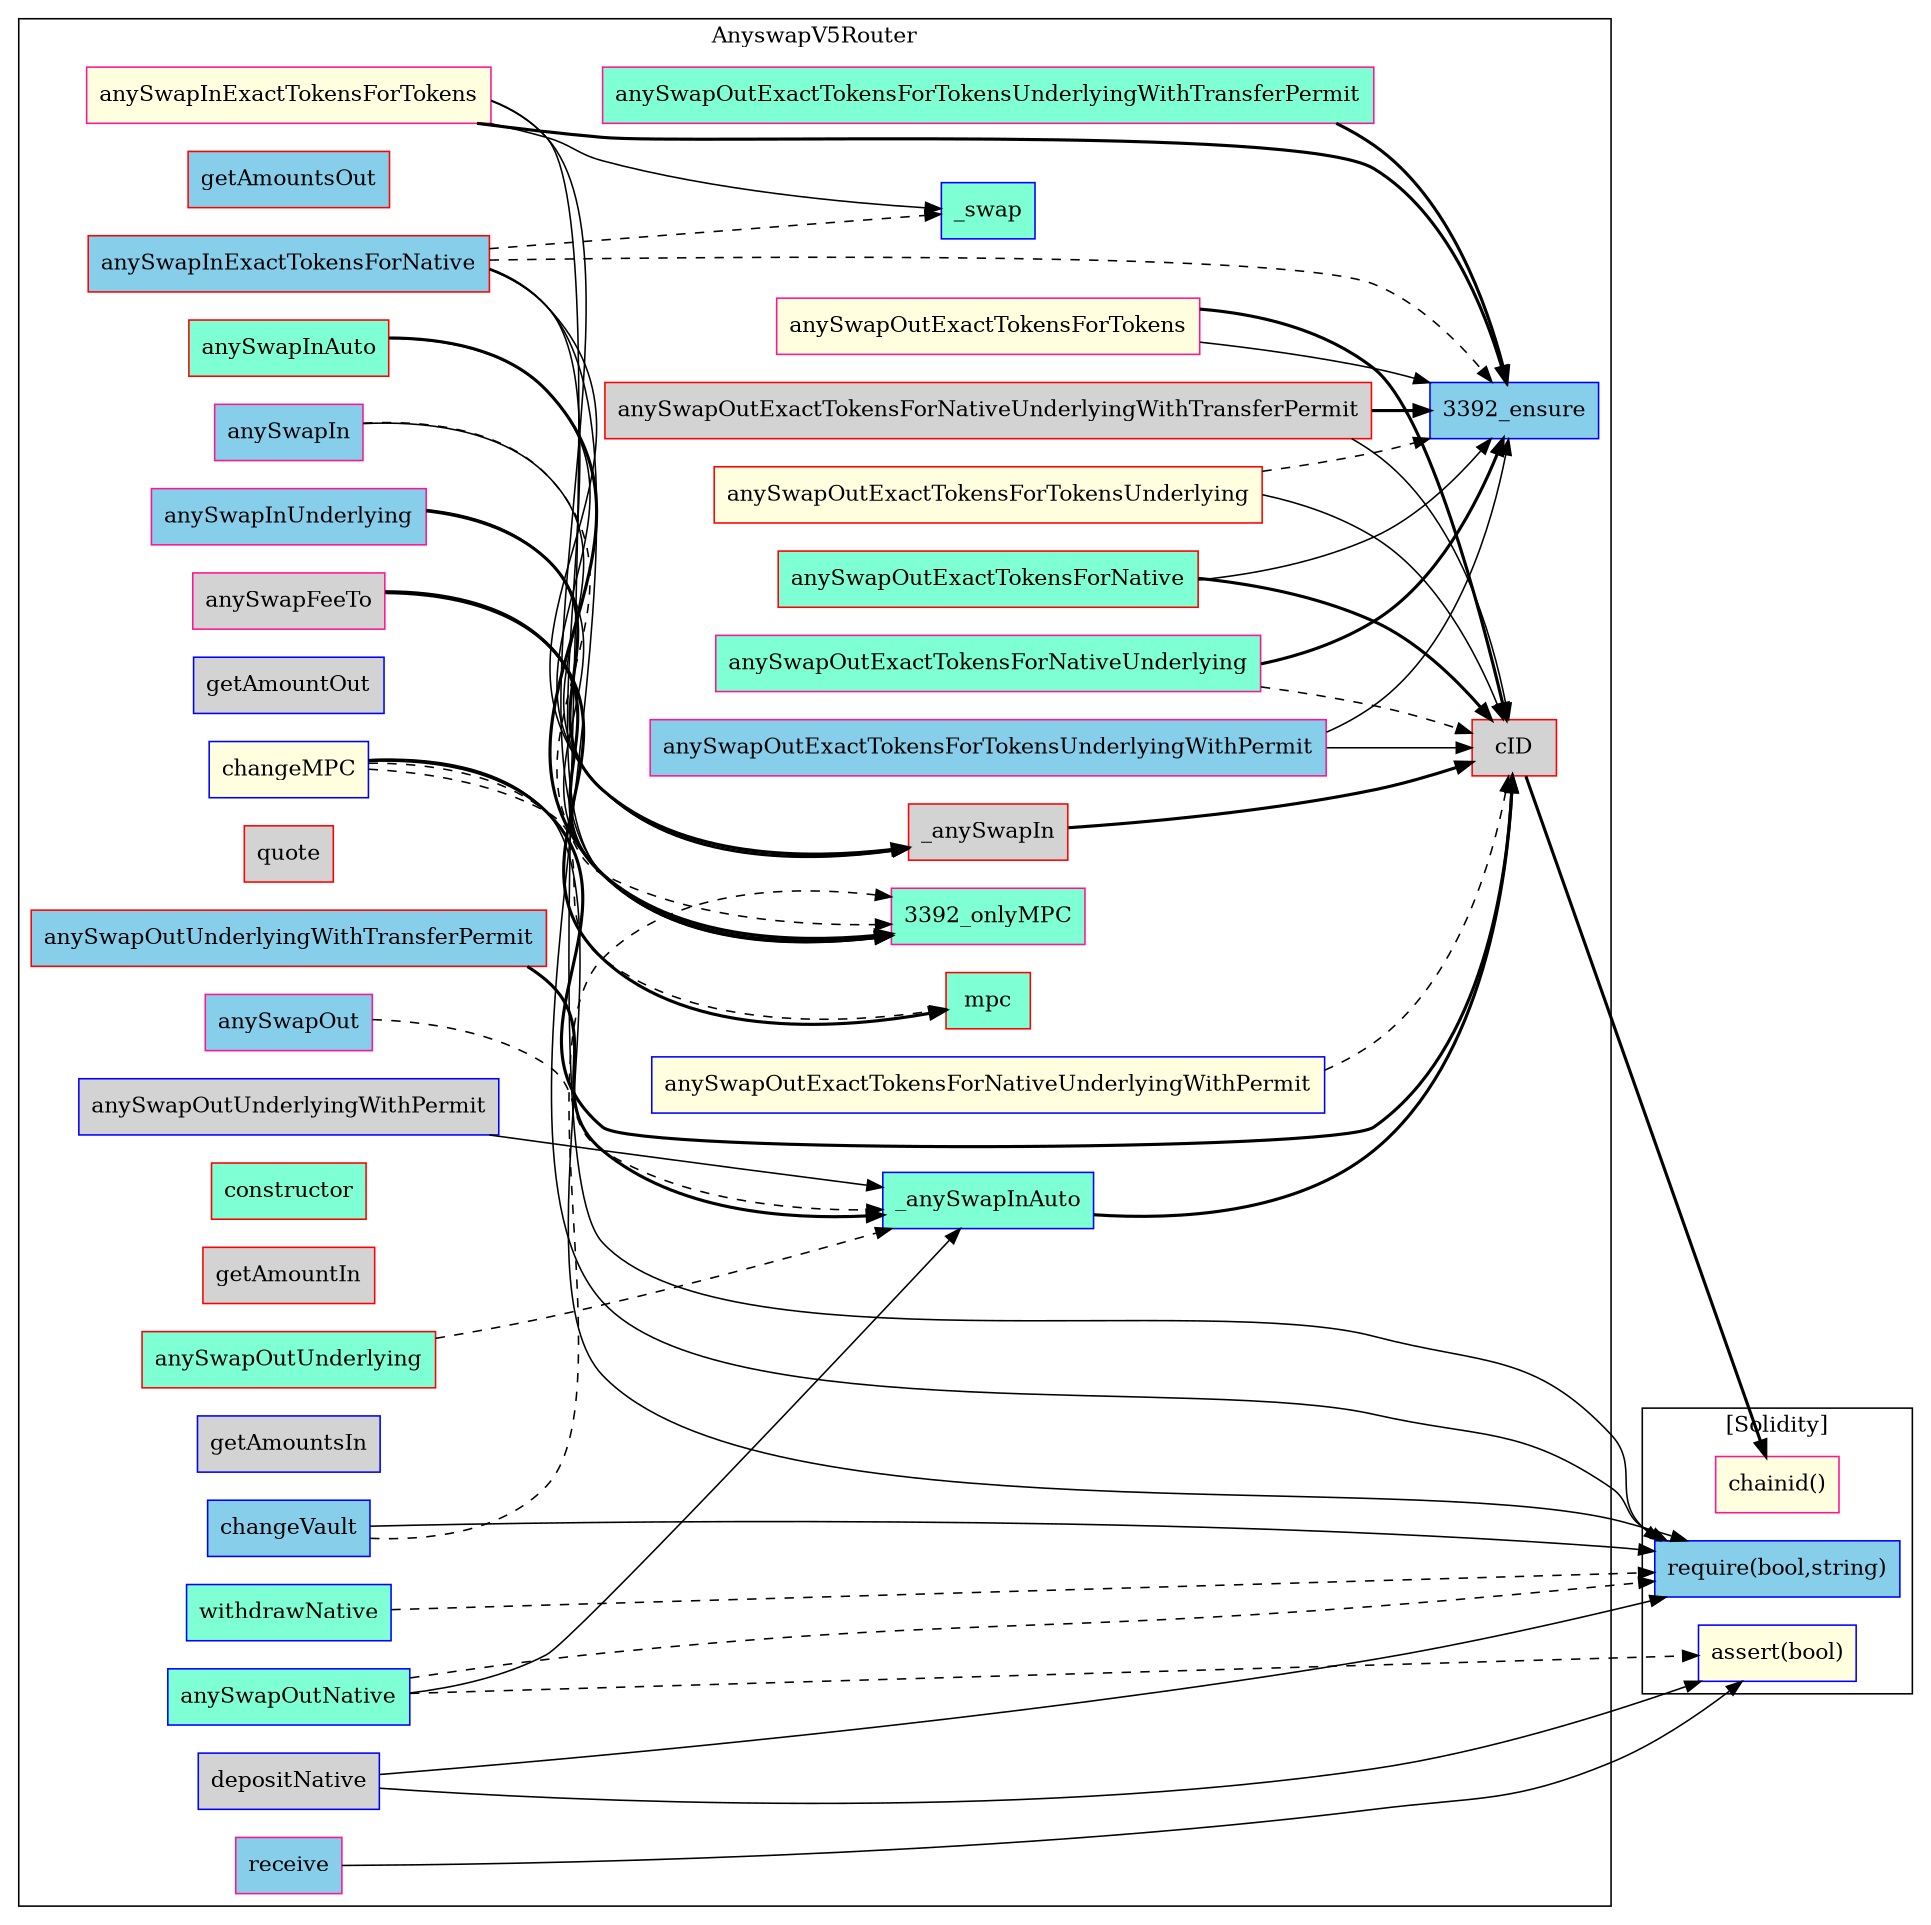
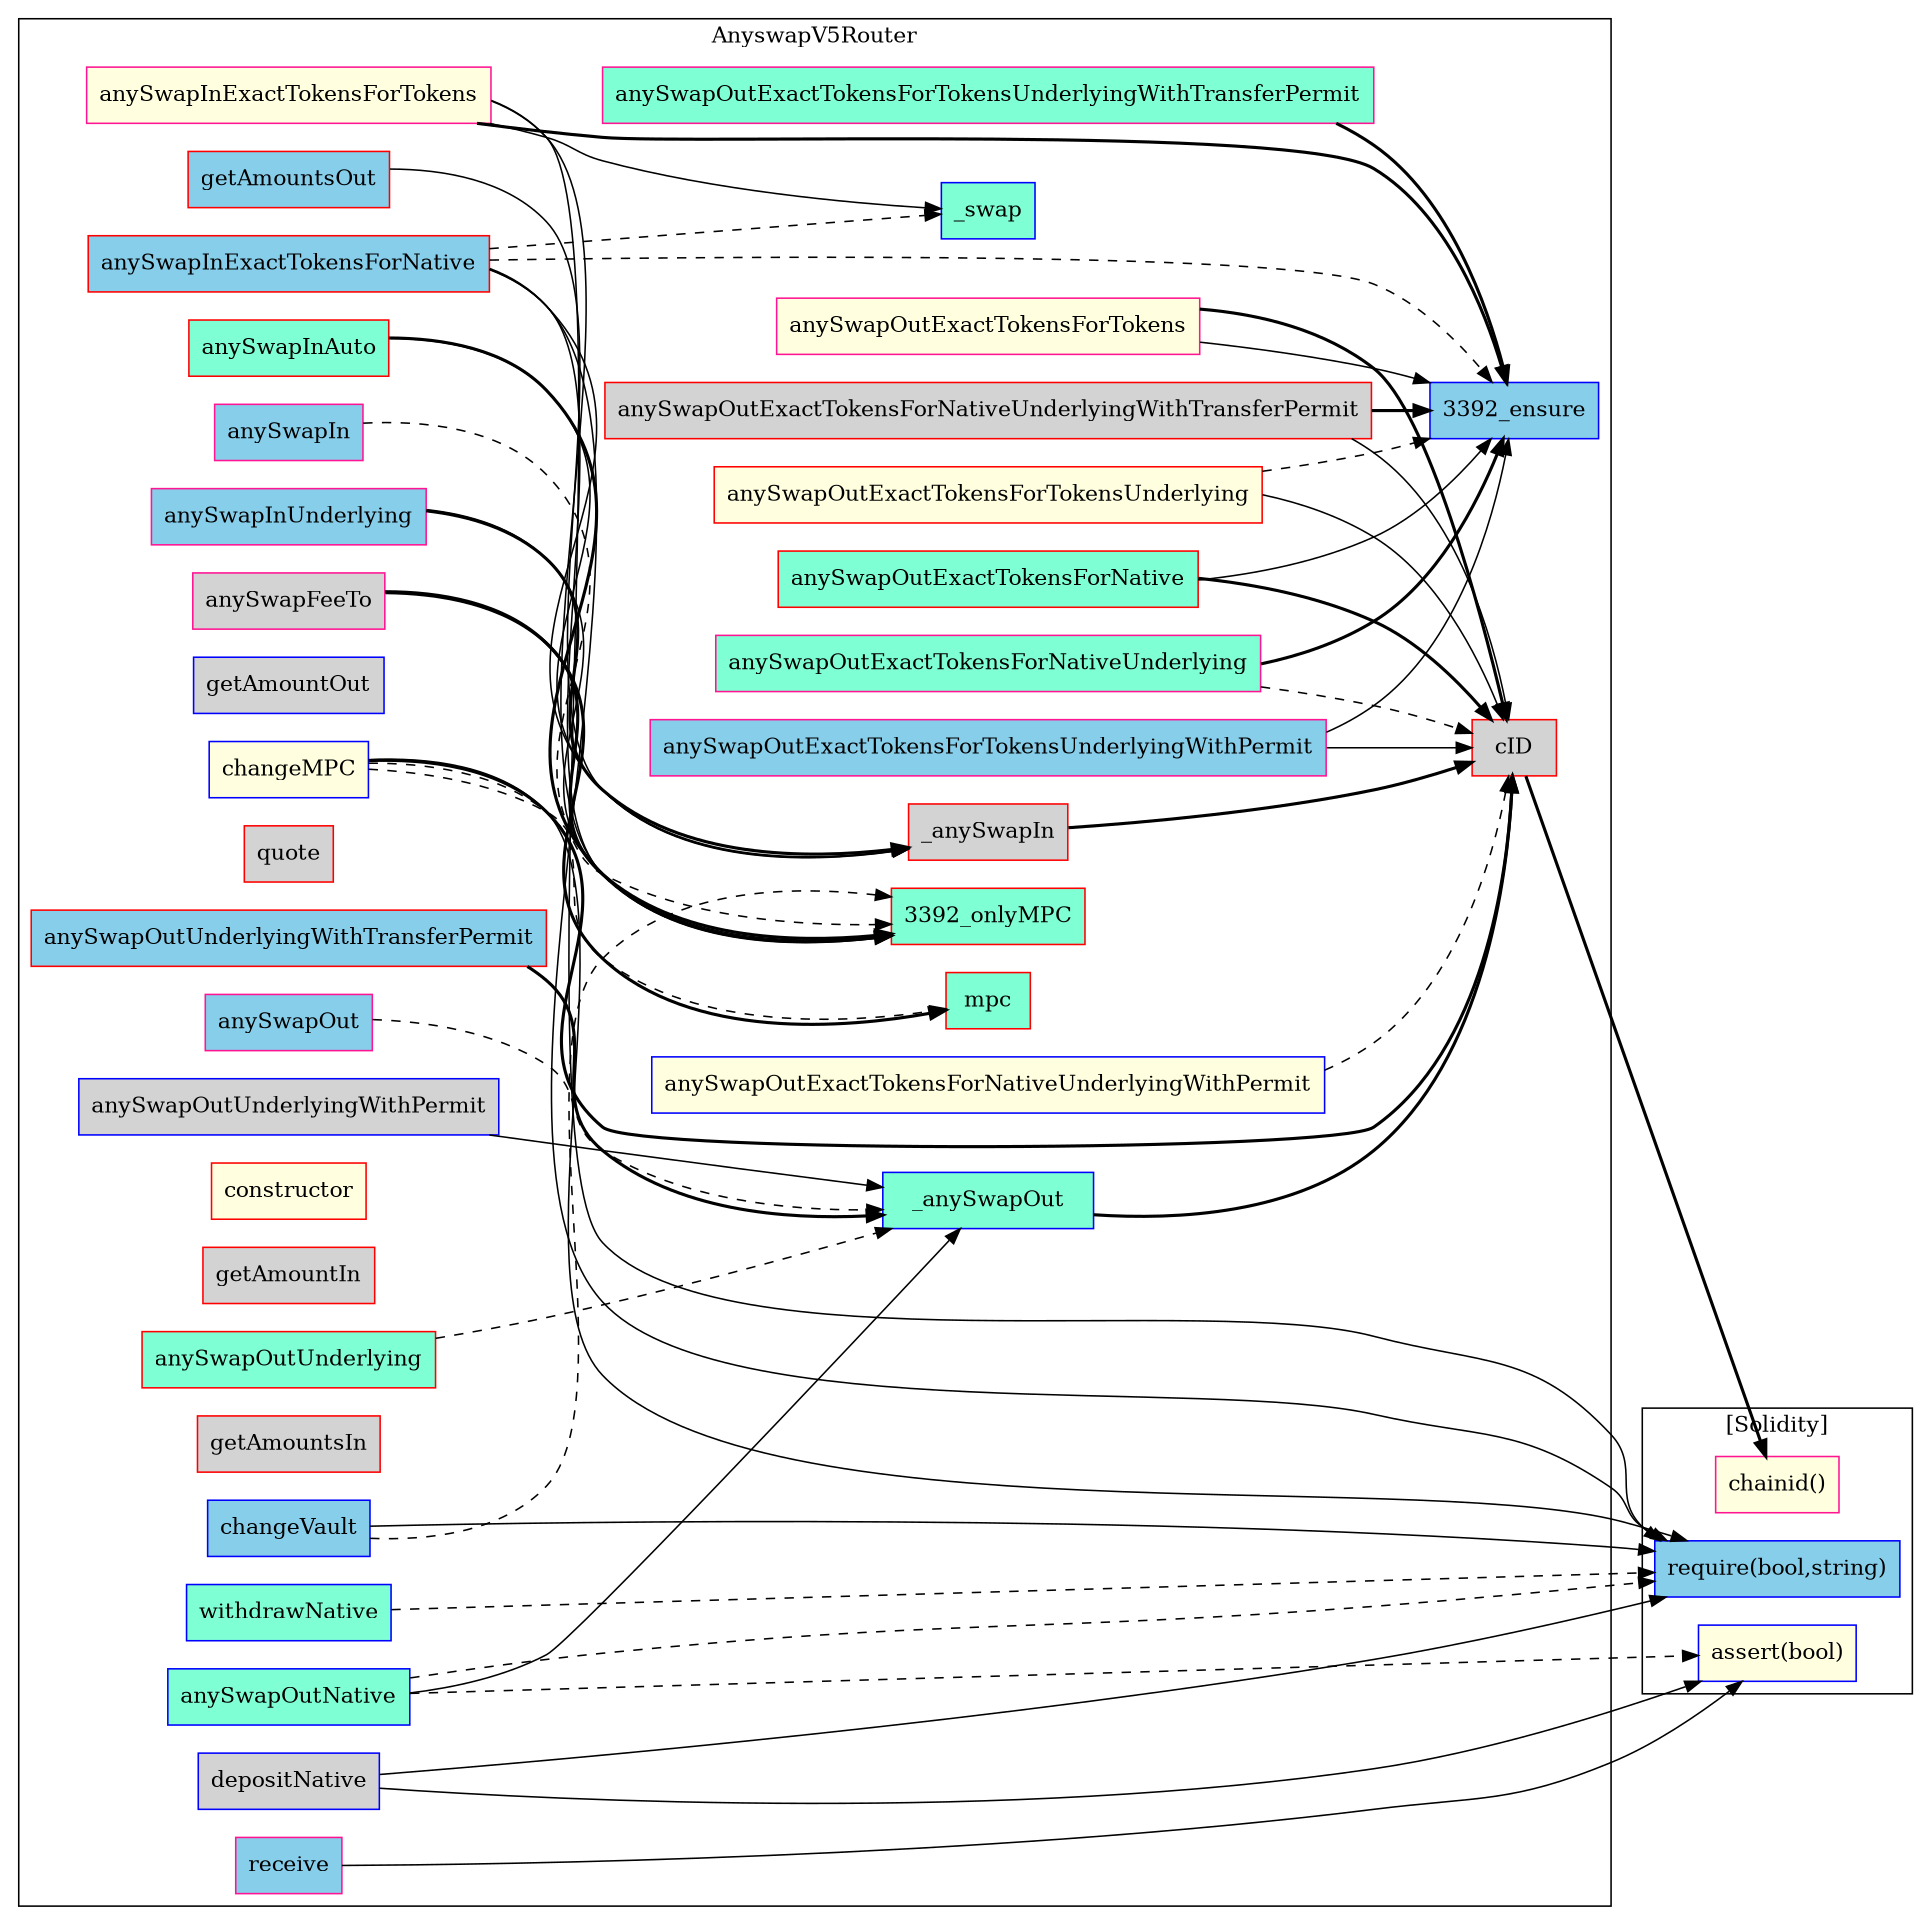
edge "anySwapIn" -> "_anySwapIn": now "getAmountsOut" -> "_anySwapIn"
node "3392_onlyMPC": color deeppink -> red
node "constructor": fillcolor aquamarine -> lightyellow
node "_anySwapInAuto": label "_anySwapInAuto" -> "_anySwapOut"
node "getAmountsIn": color blue -> red
